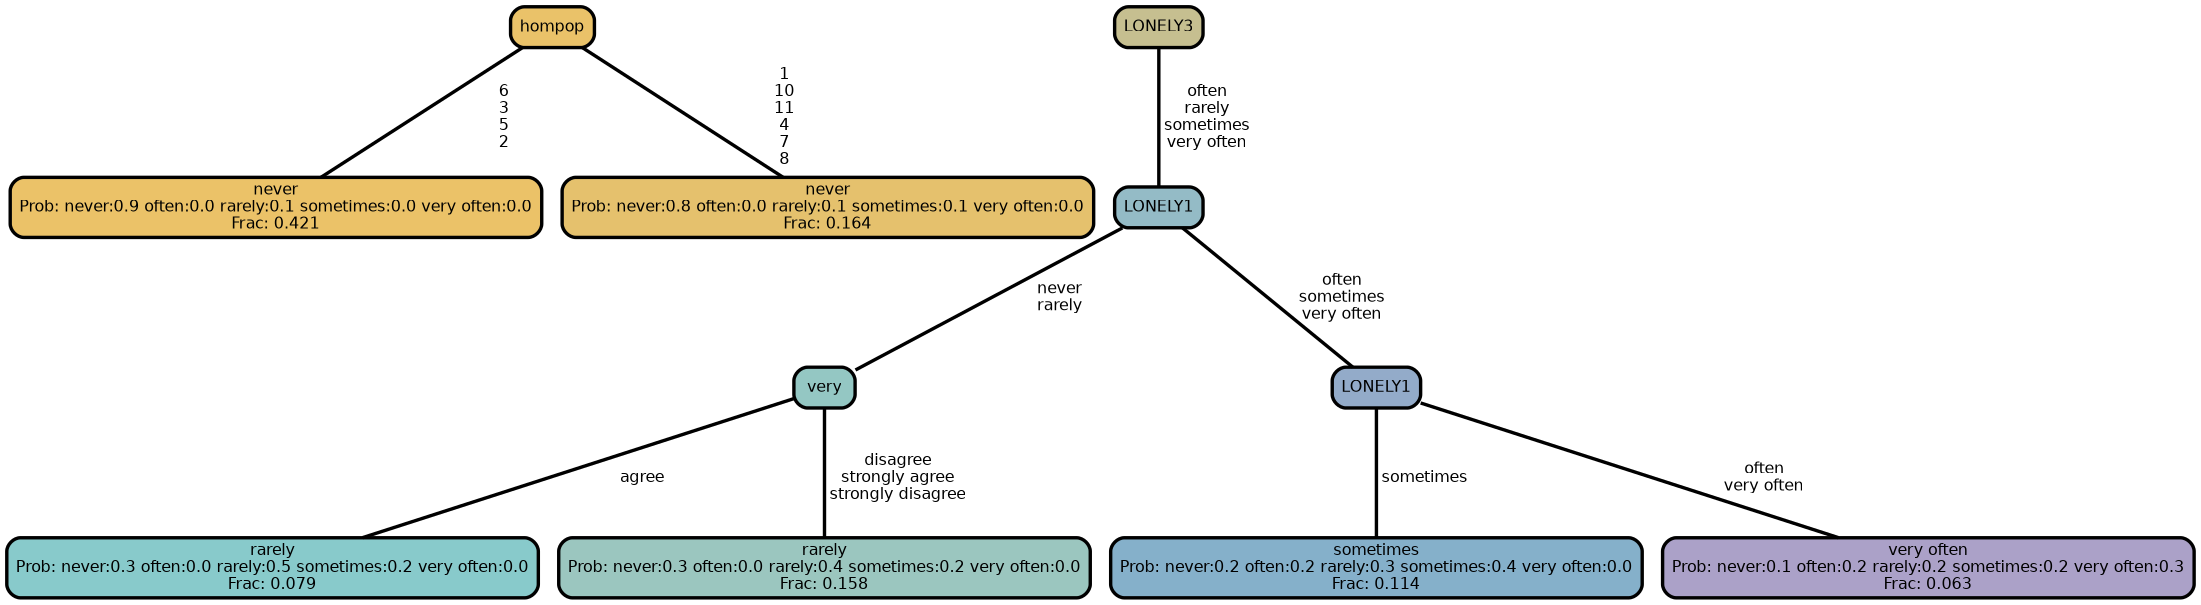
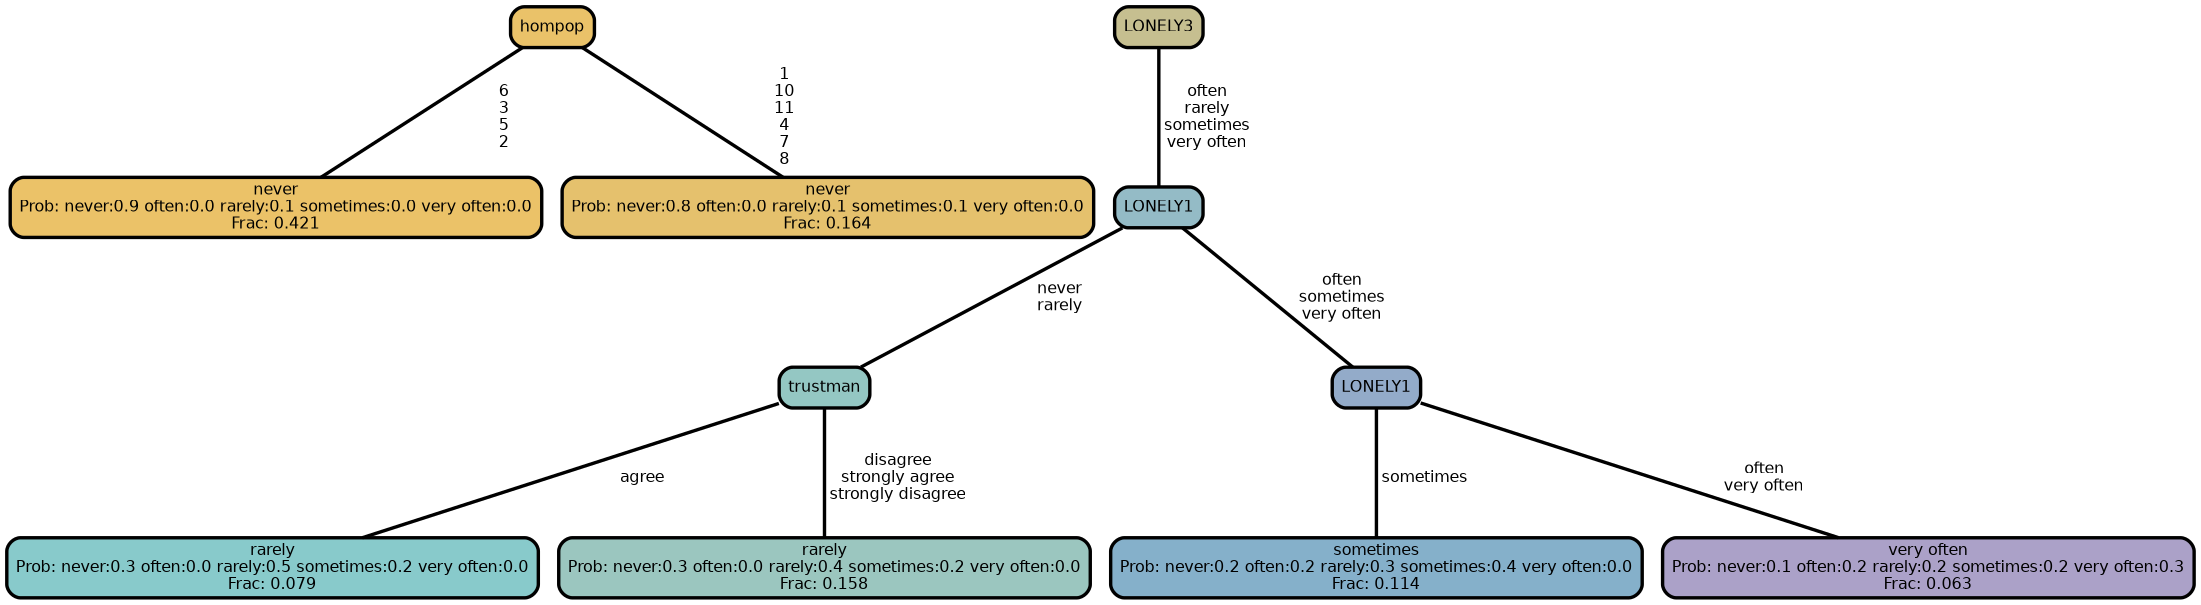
node "very": label "very" -> "trustman"
